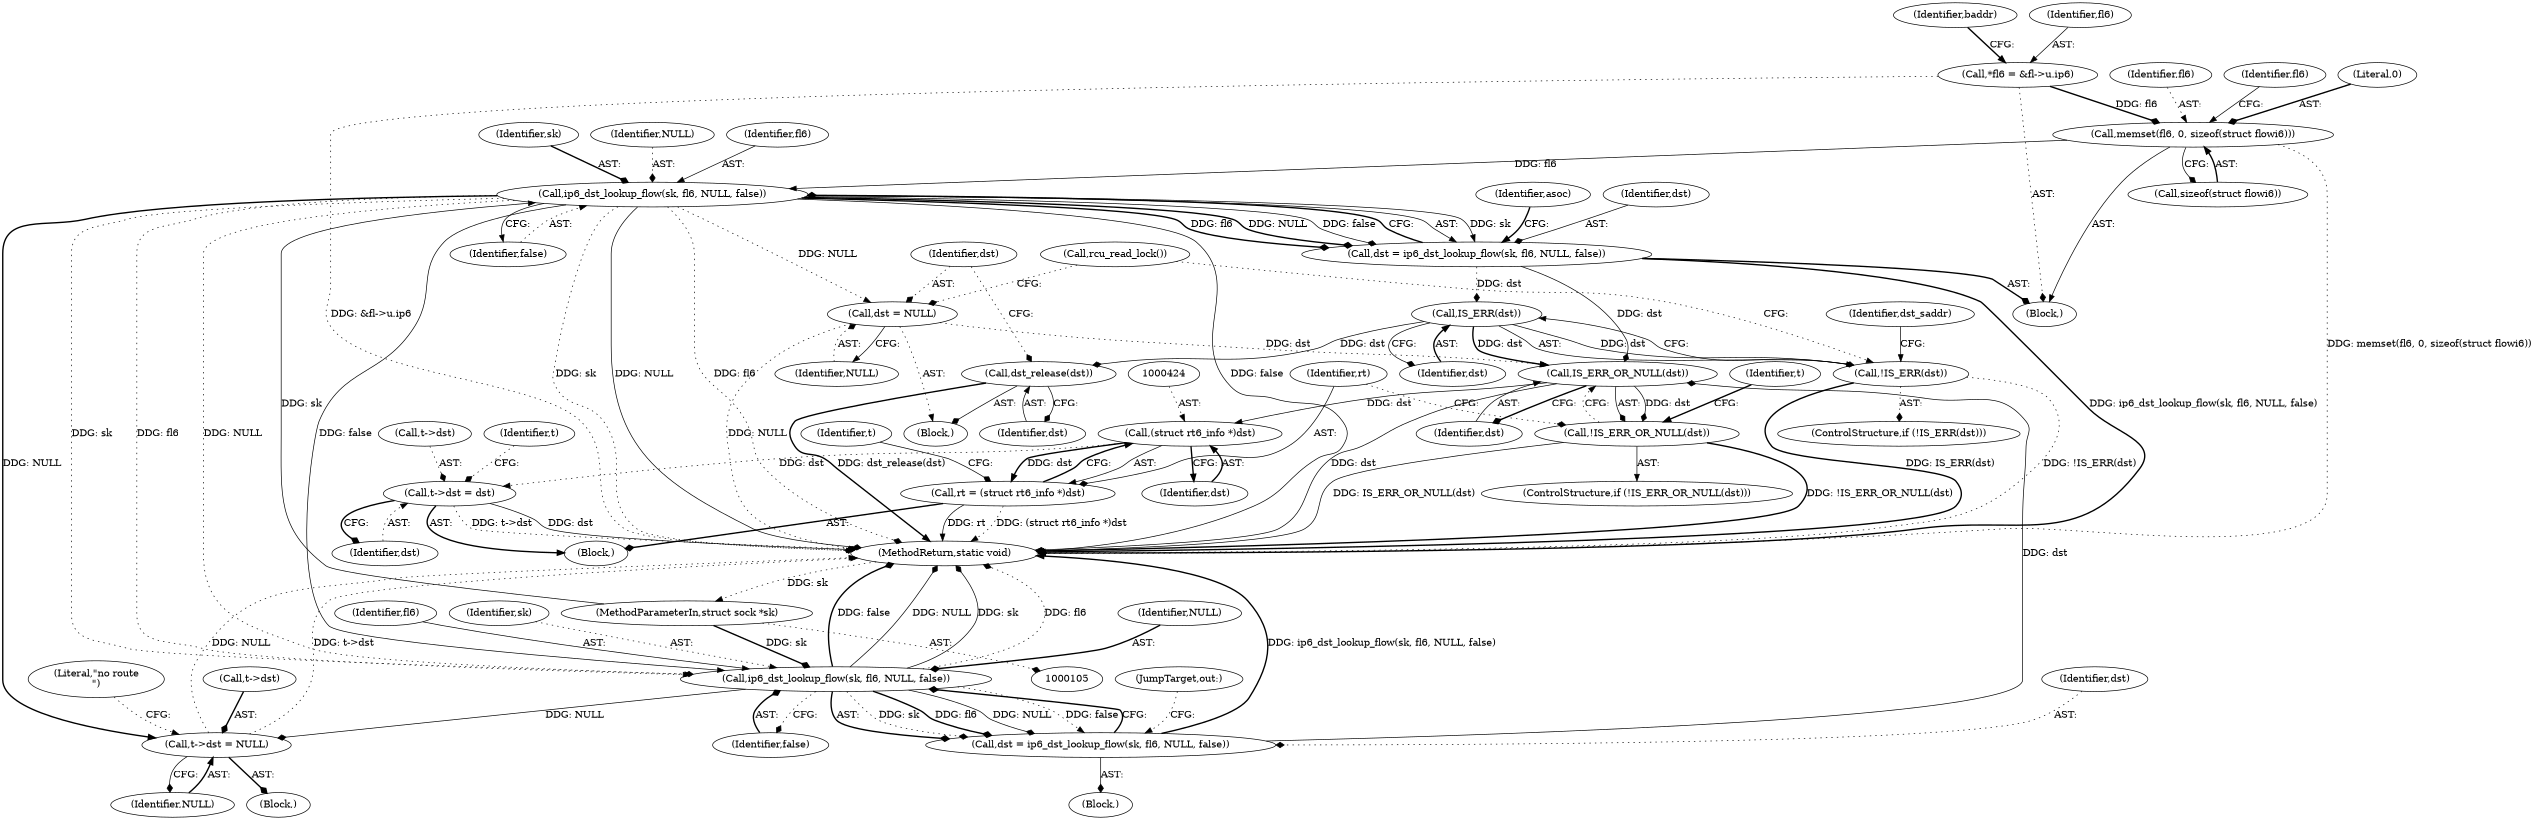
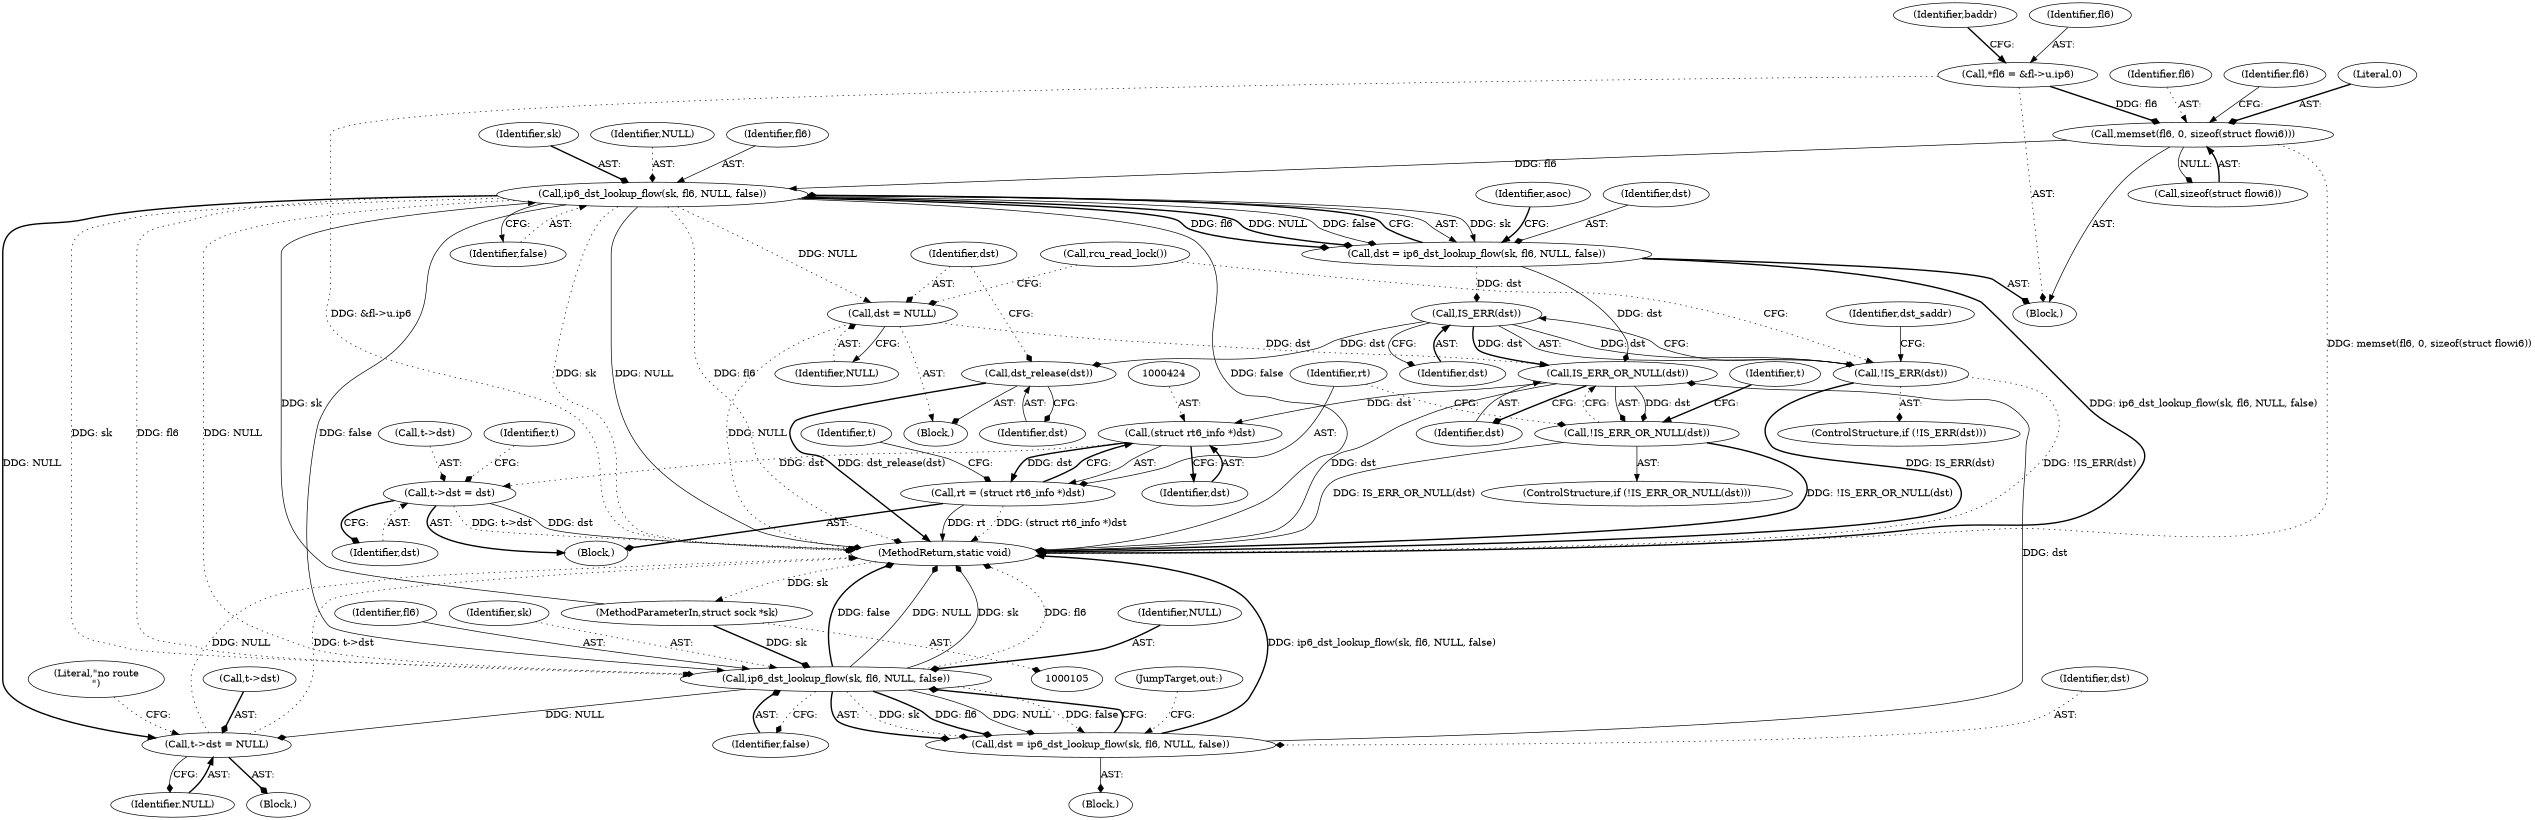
edge "(Call,memset(fl6, 0, sizeof(struct flowi6)))" -> "(Call,sizeof(struct flowi6))": label "CFG: " -> "NULL: "
